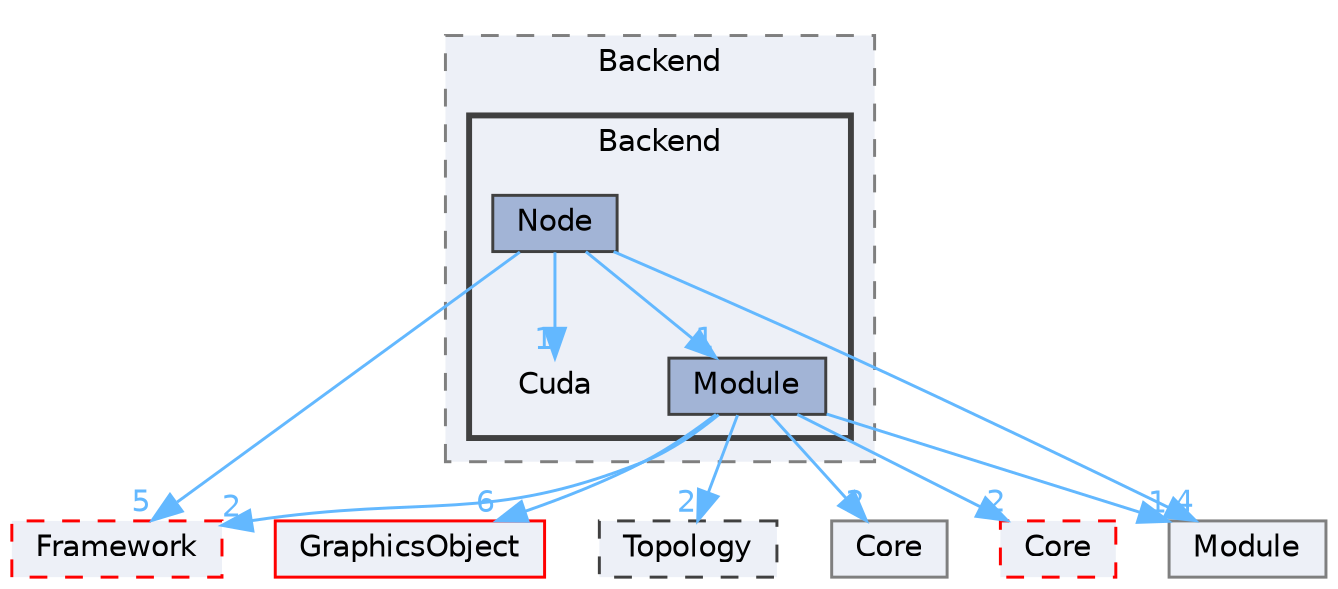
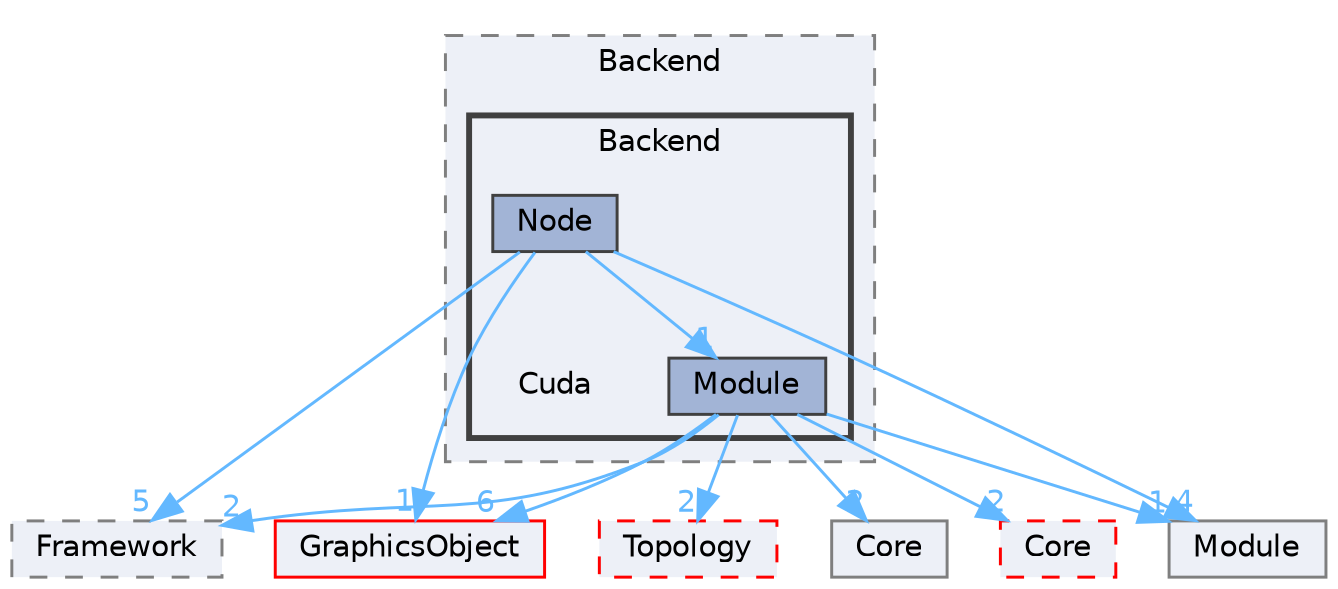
edge "Node" -> "Cuda": now "Node" -> "GraphicsObject"
node "Framework": color red -> grey50
node "Topology": color grey25 -> red
